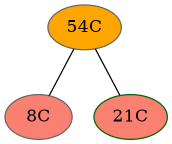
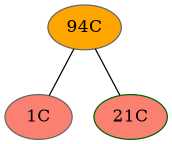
node "54C": label "54C" -> "94C"
node "8C": label "8C" -> "1C"
